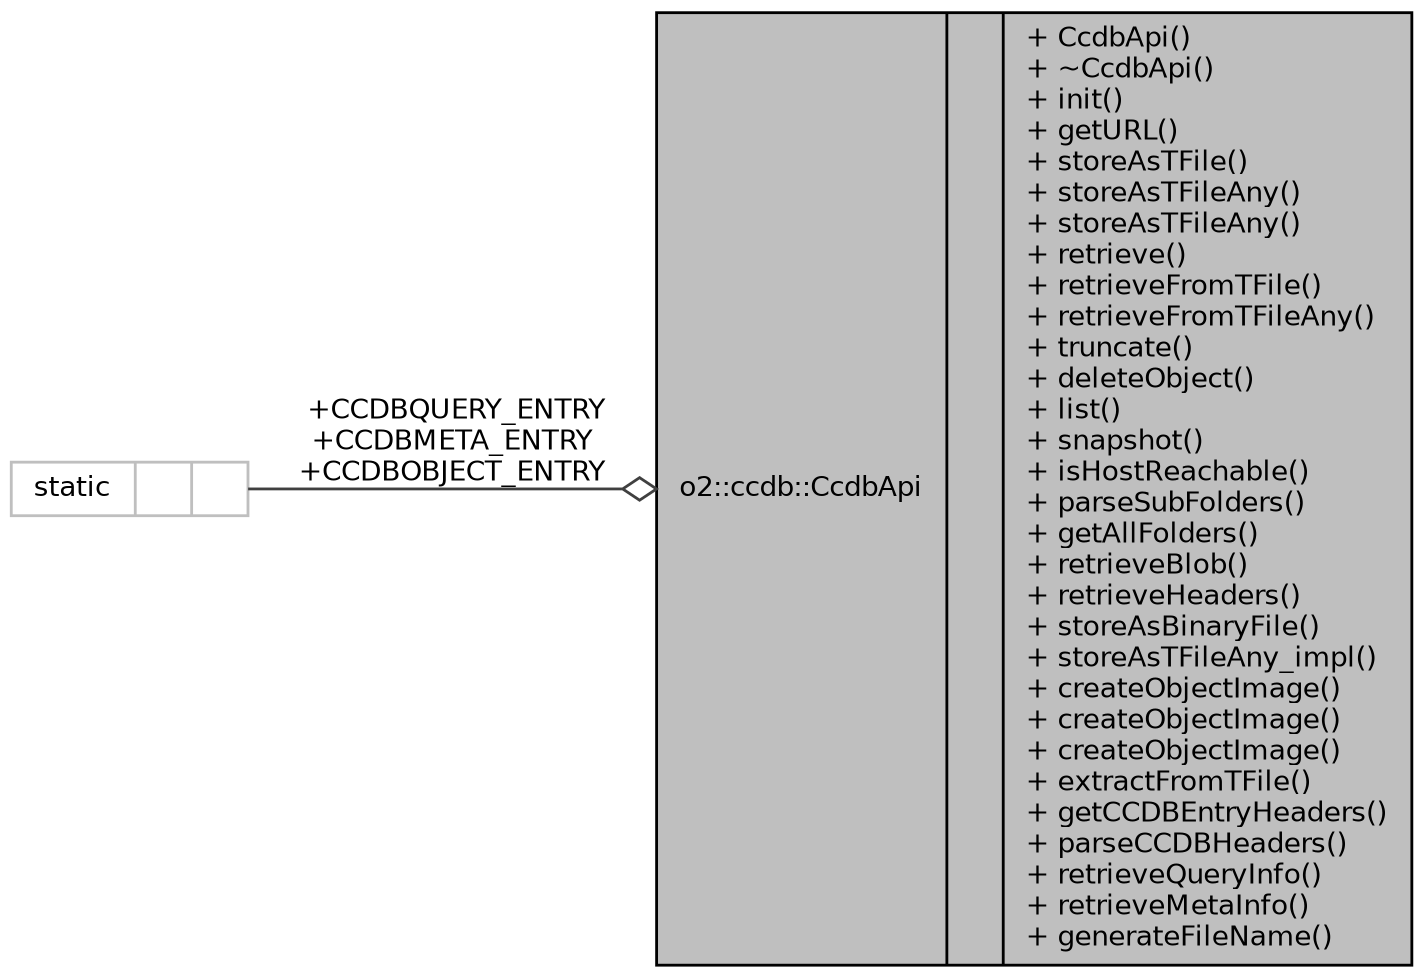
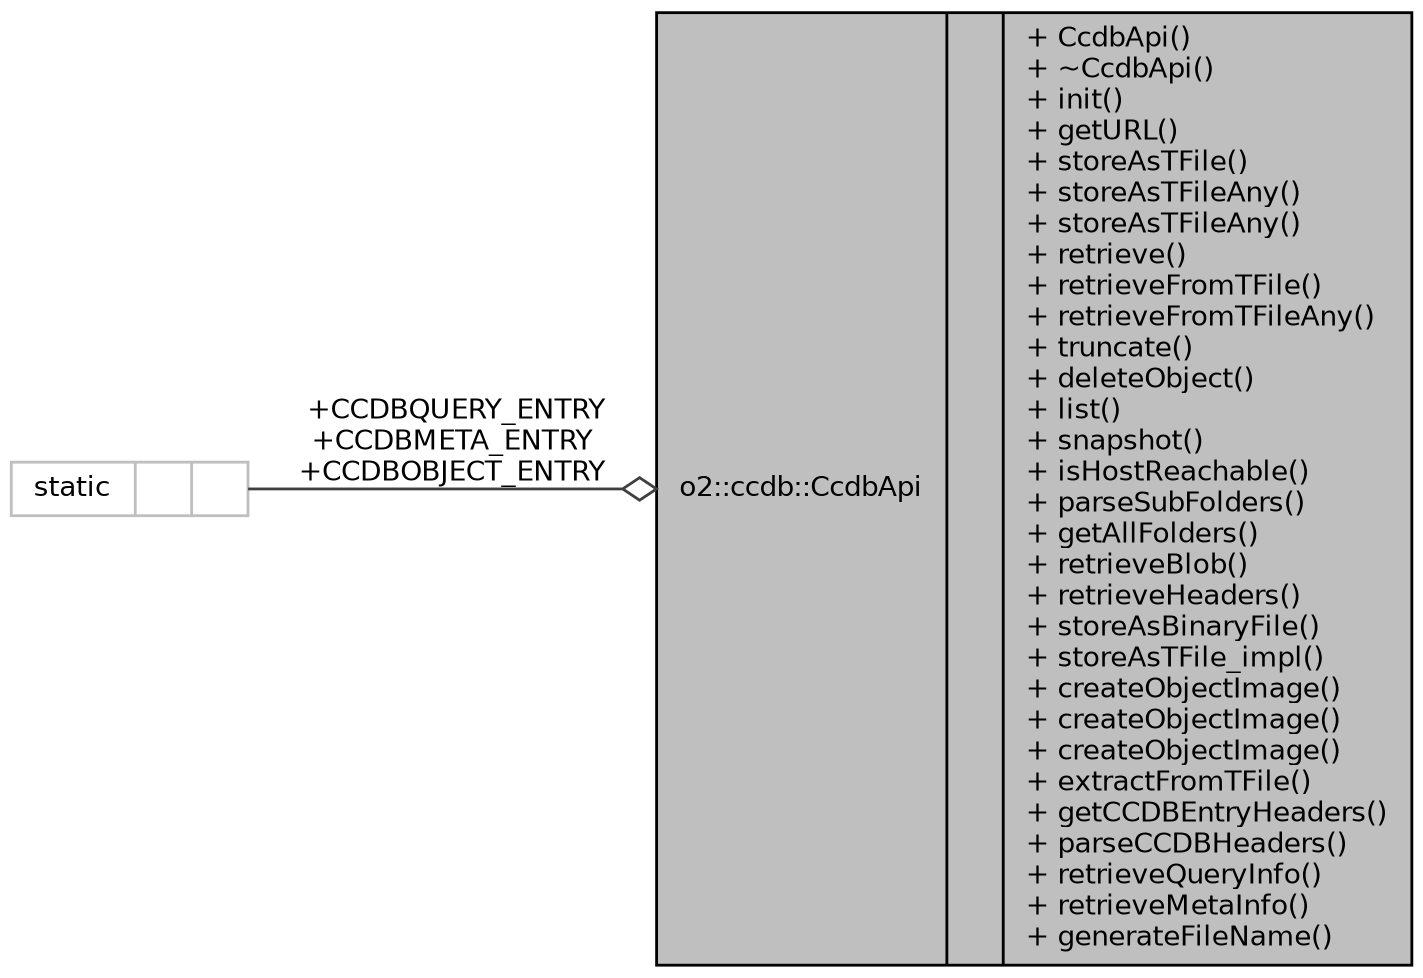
node "o2::ccdb::CcdbApi": text "+ storeAsTFileAny_impl()" -> "+ storeAsTFile_impl()"
